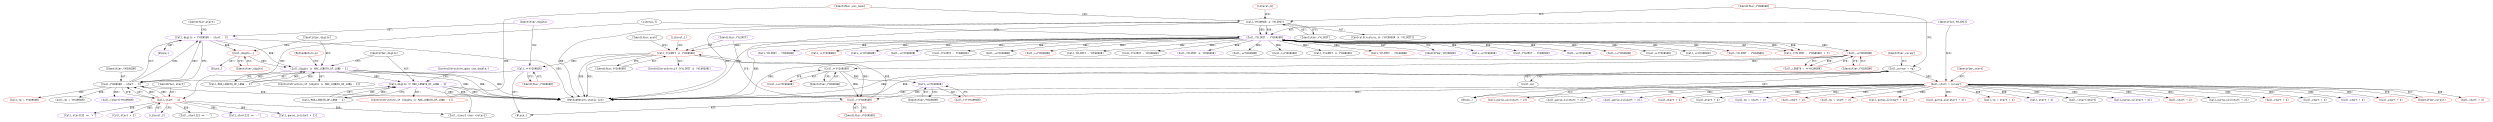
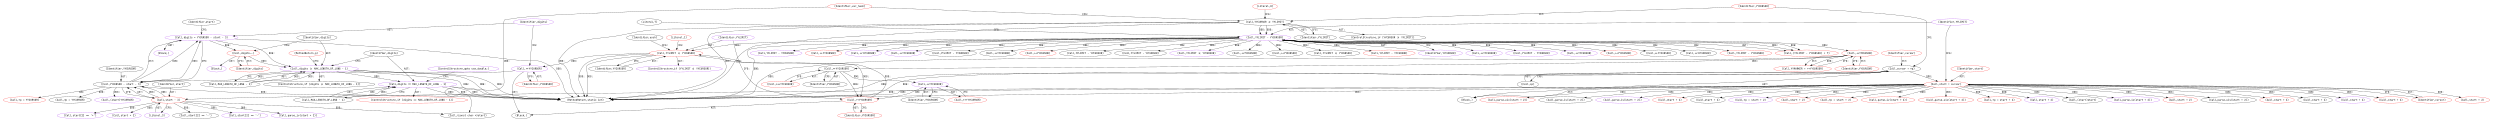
edge "(Literal,7)" -> "(Call,start - 3)": now "(Call,start = cursor)" -> "(Call,start - 3)"
node "(Call,LENGTH = ++YYCURSOR)": label "(Call,LENGTH = ++YYCURSOR)" -> "(Call,YYMARKER = ++YYCURSOR)"
